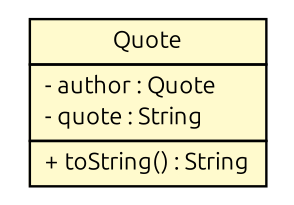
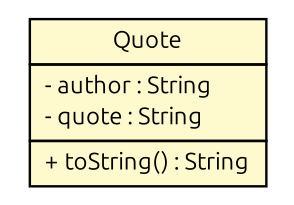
node "Quote": text "- author : Quote" -> "- author : String"
